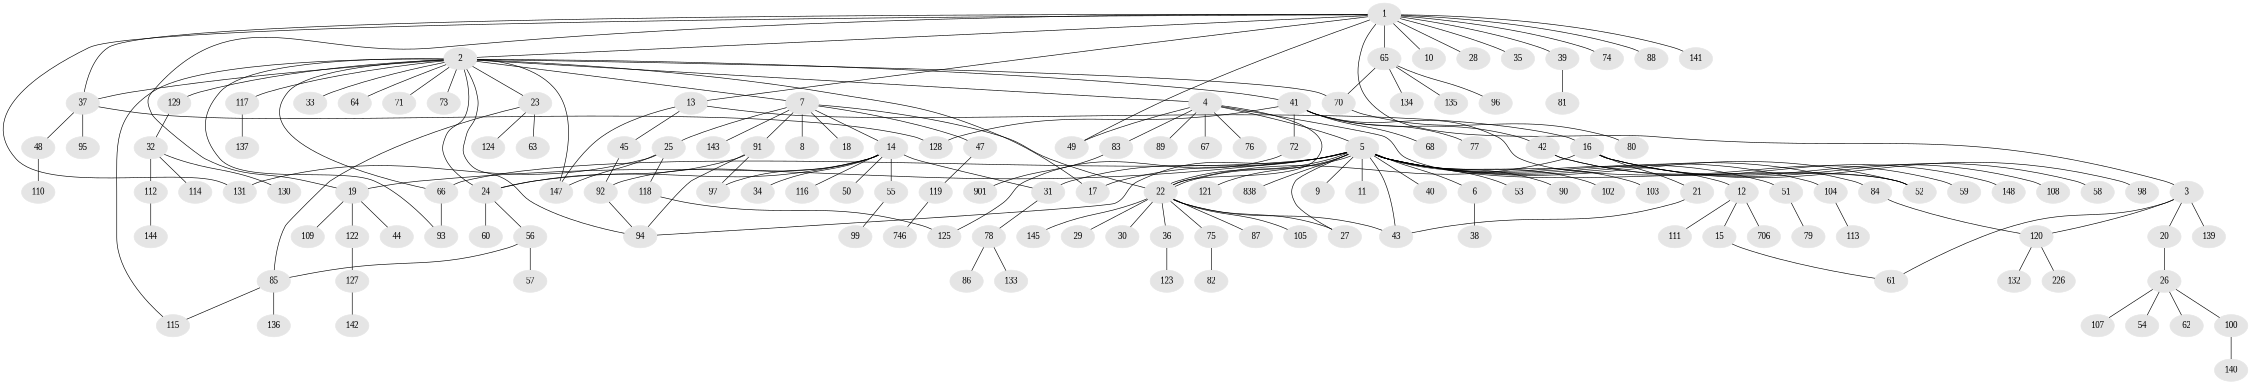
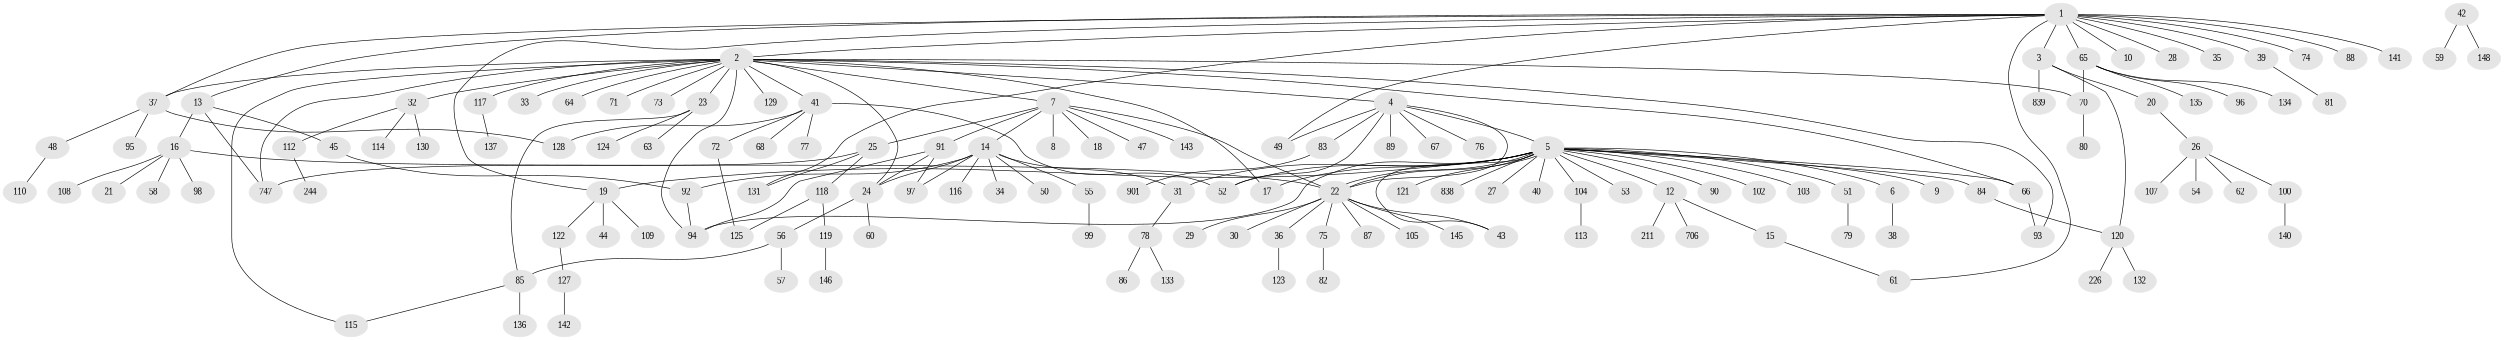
edge "129" -- "32": now "2" -- "32"
edge "41" -- "42": removed
edge "47" -- "119": now "118" -- "119"
node "147": label "147" -> "747"
node "11": removed
edge "22" -- "27": removed
edge "21" -- "43": removed
edge "3" -- "61": now "1" -- "61"
node "144": label "144" -> "244"
node "746": label "746" -> "146"
node "111": label "111" -> "211"
node "139": label "139" -> "839"
